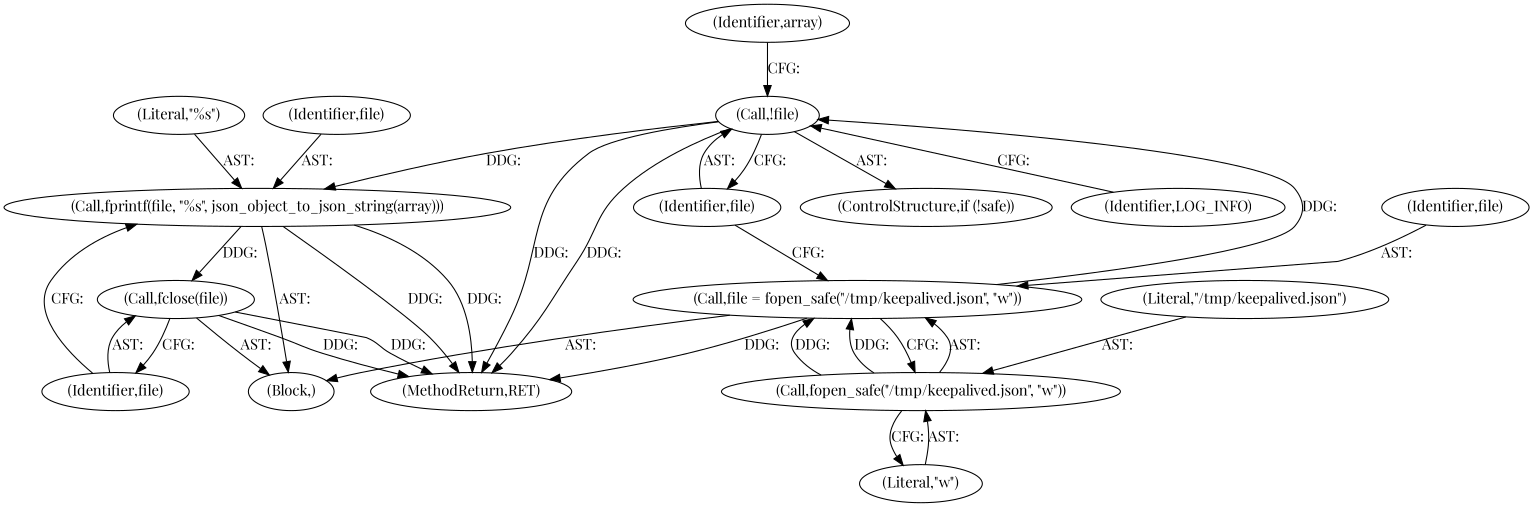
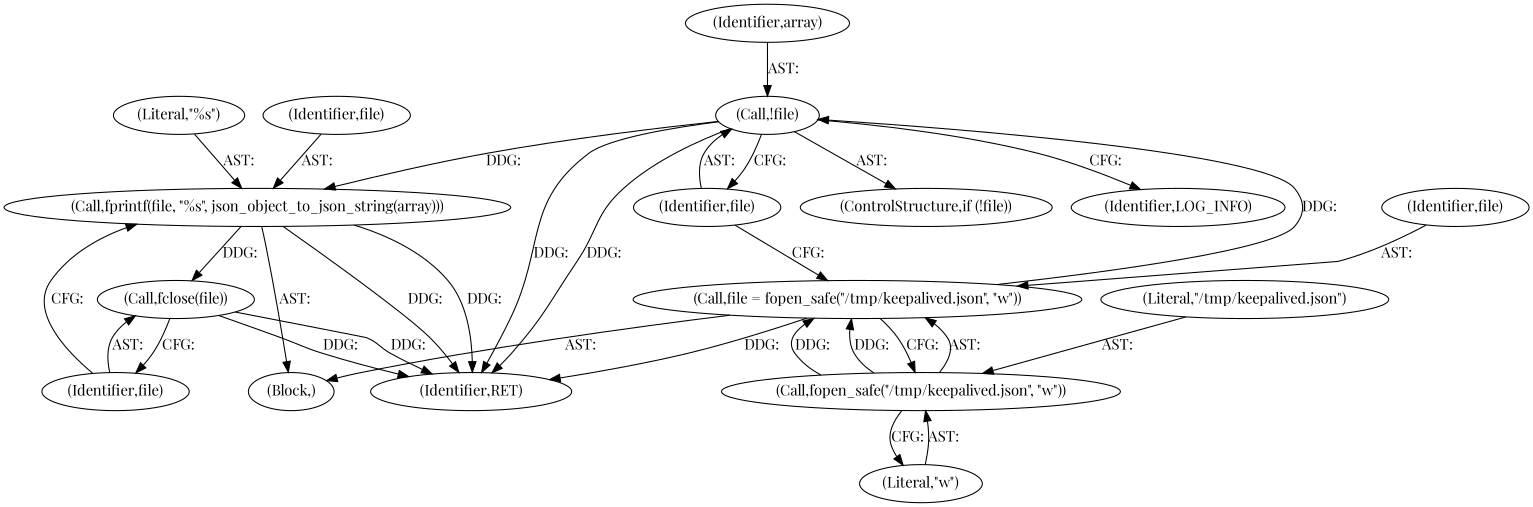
edge "(Identifier,array)" -> "(Call,!file)": label "CFG: " -> "AST: "
edge "(Identifier,LOG_INFO)" -> "(Call,!file)": reversed
node "(ControlStructure,if (!safe))": label "(ControlStructure,if (!safe))" -> "(ControlStructure,if (!file))"
edge "(Call,fclose(file))" -> "(Block,)": removed, label "AST:"
node "(MethodReturn,RET)": label "(MethodReturn,RET)" -> "(Identifier,RET)"
